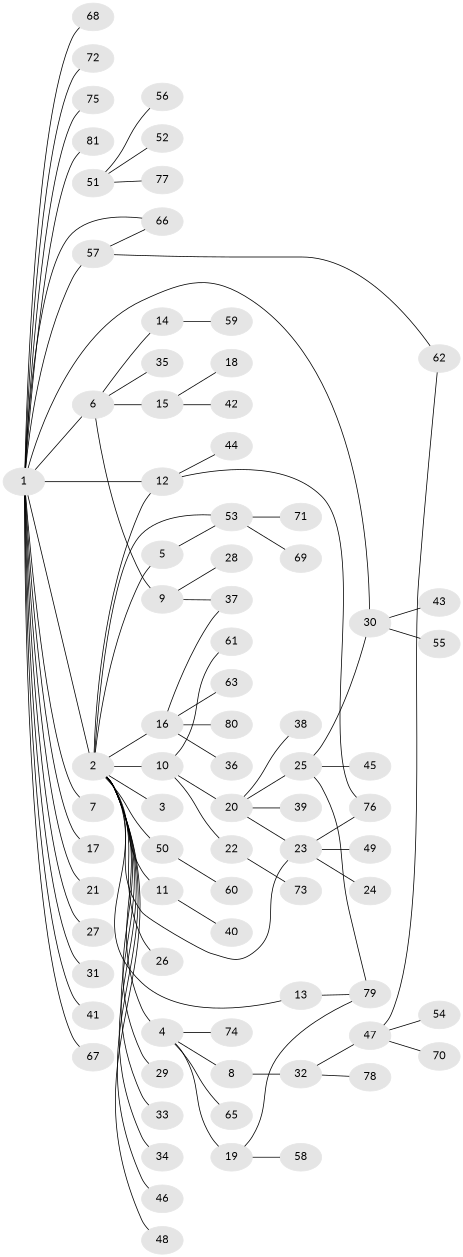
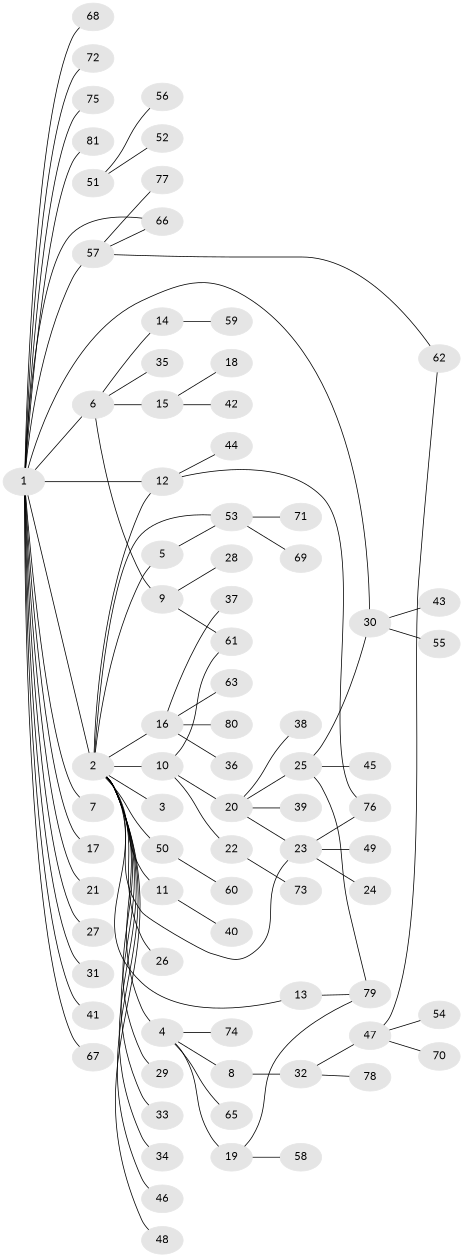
edge "77" -- "51": now "77" -- "57"
edge "9" -- "37": now "9" -- "61"
